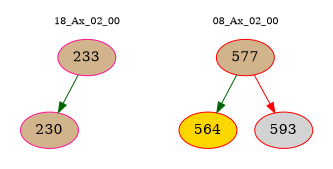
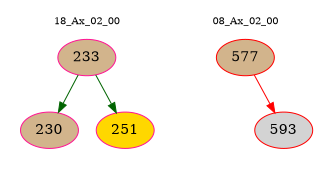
node "251": added
node "564": removed
